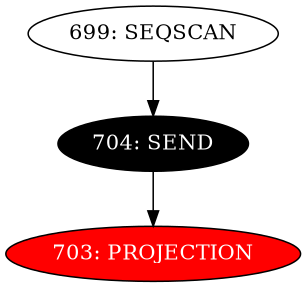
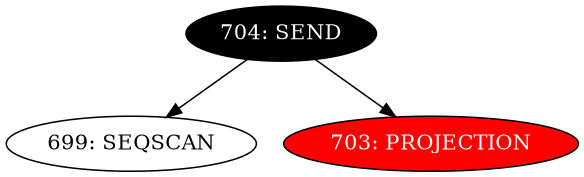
edge "699: SEQSCAN" -> "704: SEND": reversed
